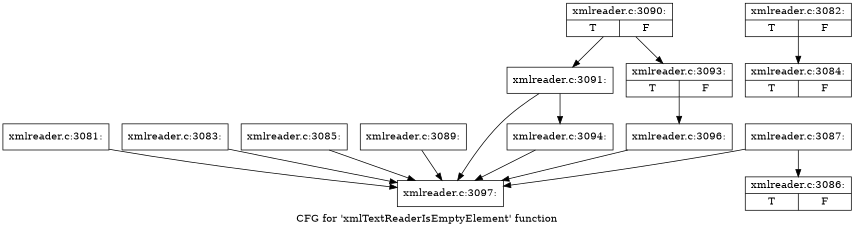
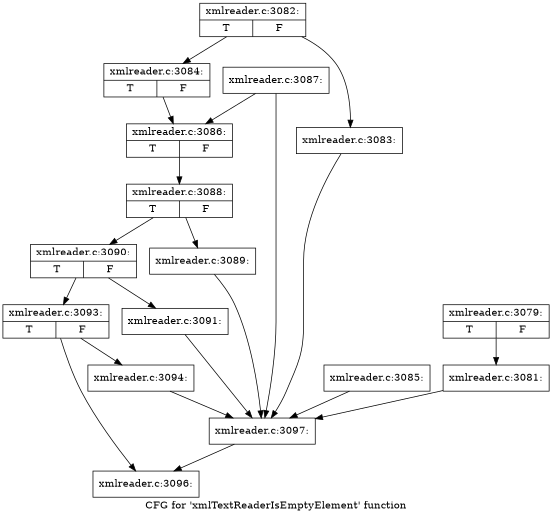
edge "xmlreader.c:3082:" -> "xmlreader.c:3083:": added
edge "xmlreader.c:3091:" -> "xmlreader.c:3094:": now "xmlreader.c:3093:" -> "xmlreader.c:3094:"
edge "xmlreader.c:3084:" -> "xmlreader.c:3086:": added
edge "xmlreader.c:3096:" -> "xmlreader.c:3097:": reversed
node "xmlreader.c:3088:": added
node "xmlreader.c:3079:": added
